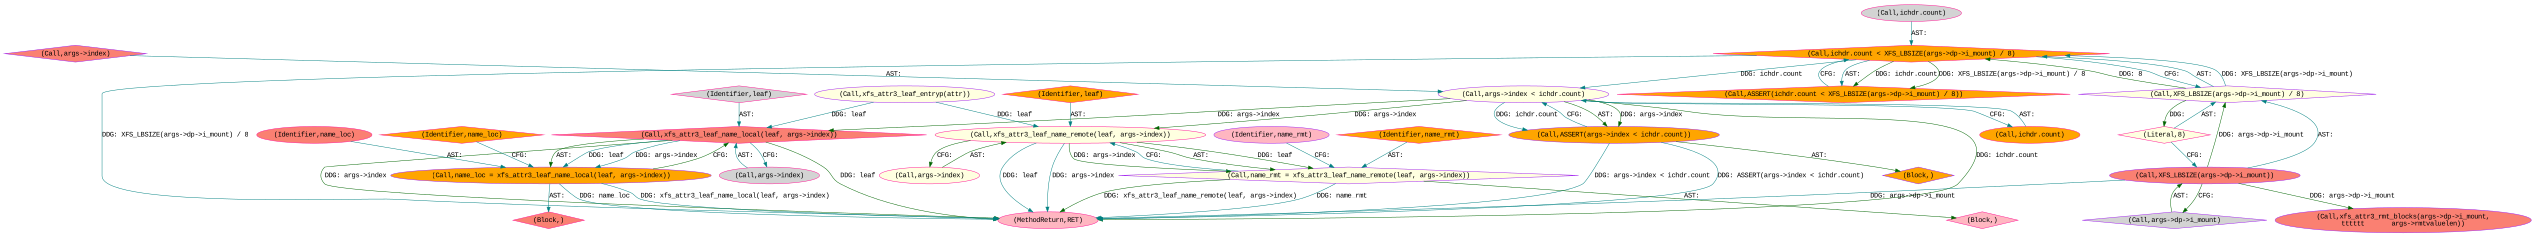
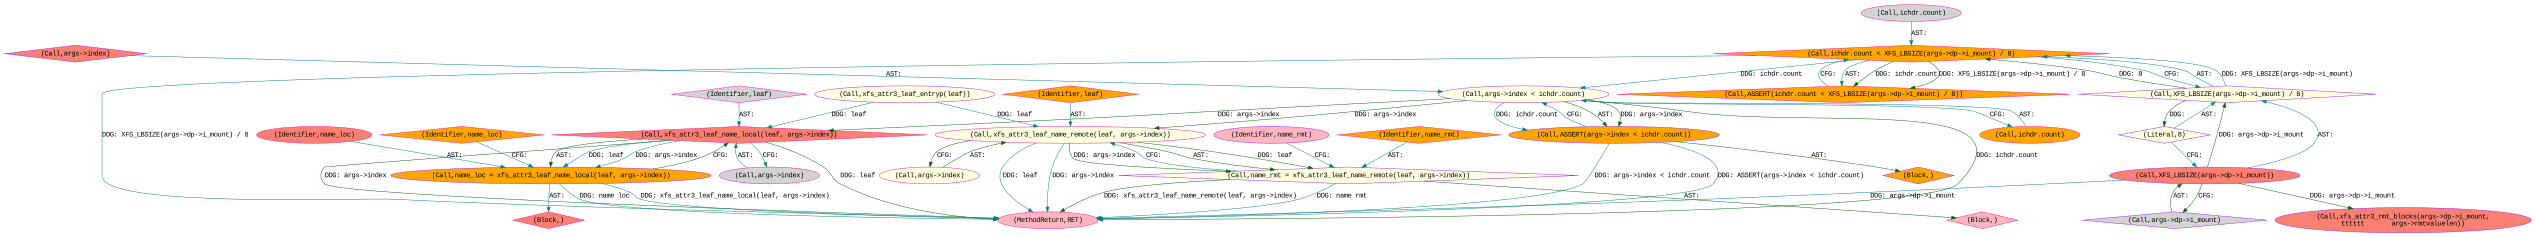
node "(Call,xfs_attr3_leaf_entryp(attr))": label "(Call,xfs_attr3_leaf_entryp(attr))" -> "(Call,xfs_attr3_leaf_entryp(leaf))"
node "(Literal,8)": color deeppink -> purple
